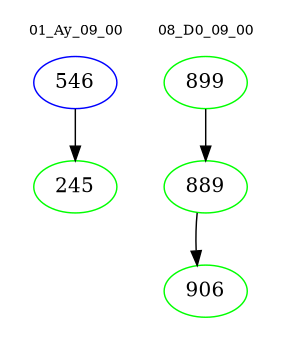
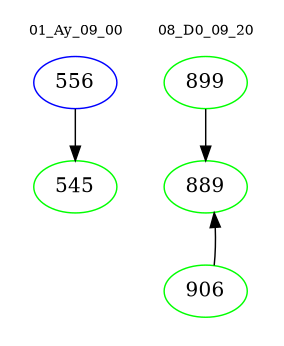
cluster "08_D0_09_00": label "08_D0_09_00" -> "08_D0_09_20"
node "546": label "546" -> "556"
node "245": label "245" -> "545"
edge "889" -> "906": reversed
